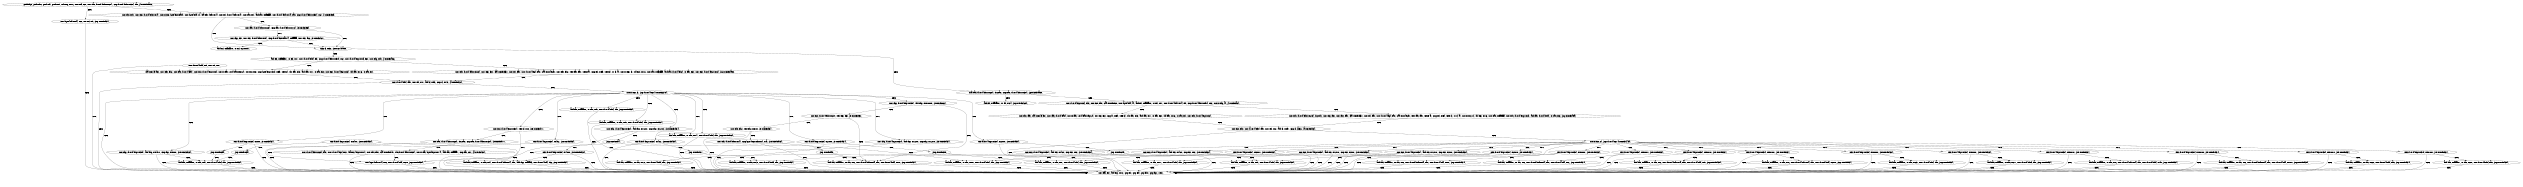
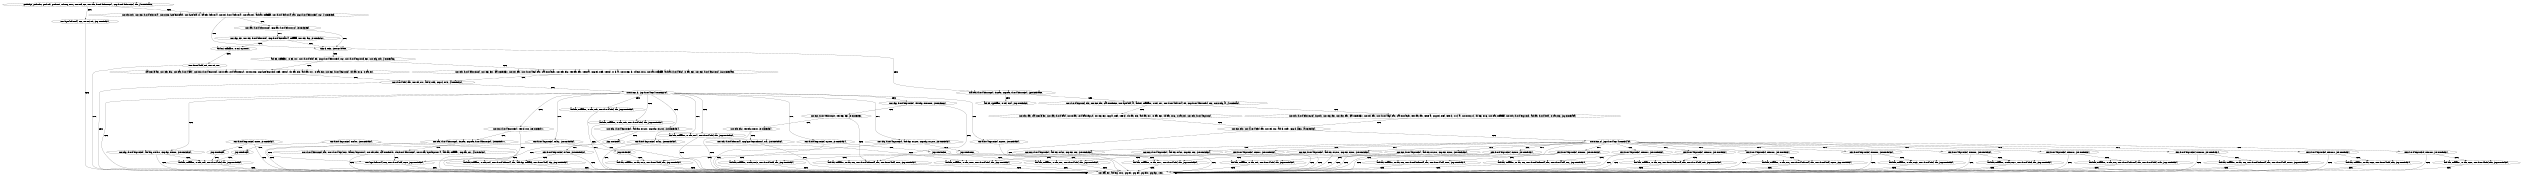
edge "'and esi, 0xff9fff00', 'or esi, 0x200001'," -> "'mov dword [edx], esi', 'mov esi, 0x1',": added, label "CFG"
edge "'movzx ecx, cl', 'jmp dword [ecx*4+0x805c278]'," -> "'test dword [esp+0x30], 0x800', 'je 0x8050b34',": removed, label "CFG"
node "'and esi, 0xff9fff00', 'or esi, 0x24', 'jmp 0x8050b2d',": label "'and esi, 0xff9fff00', 'or esi, 0x24', 'jmp 0x8050b2d'," -> "'and esi, 0jge9fff00', 'or esi, 0x24', 'jmp 0x8050b2d',"
node "'jmp 0x8050ea4',": label "'jmp 0x8050ea4'," -> "'jmp 1x8050ea4',"
node "'jmp 0x8050cfd',": added
node "'jmp 0x8050d67',": removed
node "'jmp 0x8050bf3',": removed
node "'jmp 2x8050cbe',": label "'jmp 2x8050cbe'," -> "'jmp 0x8050cbe',"
node "'jmp 0x8050e6c',": added
node "'jmp 0x8050cdb',": removed
